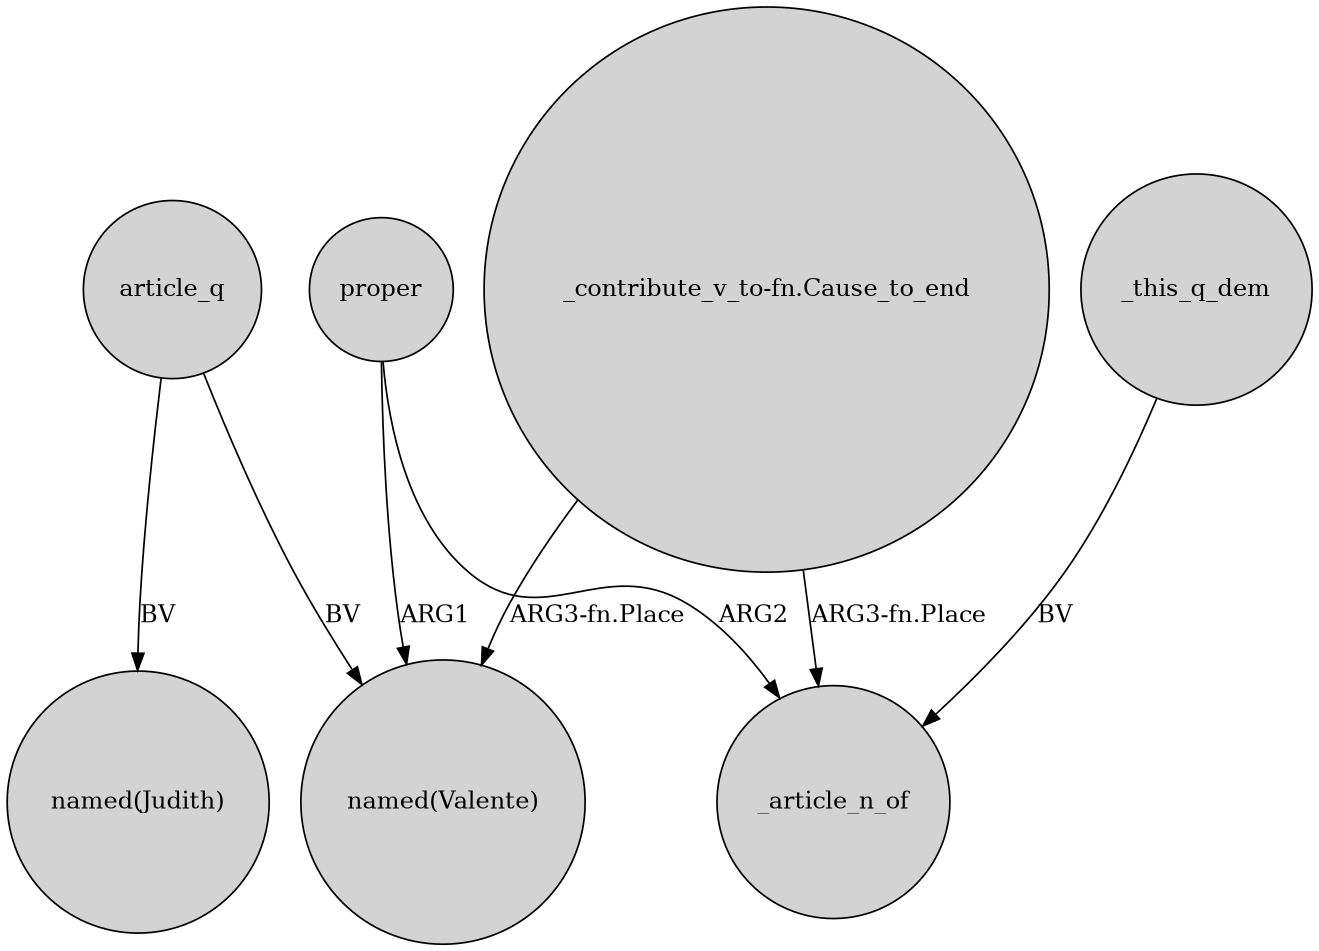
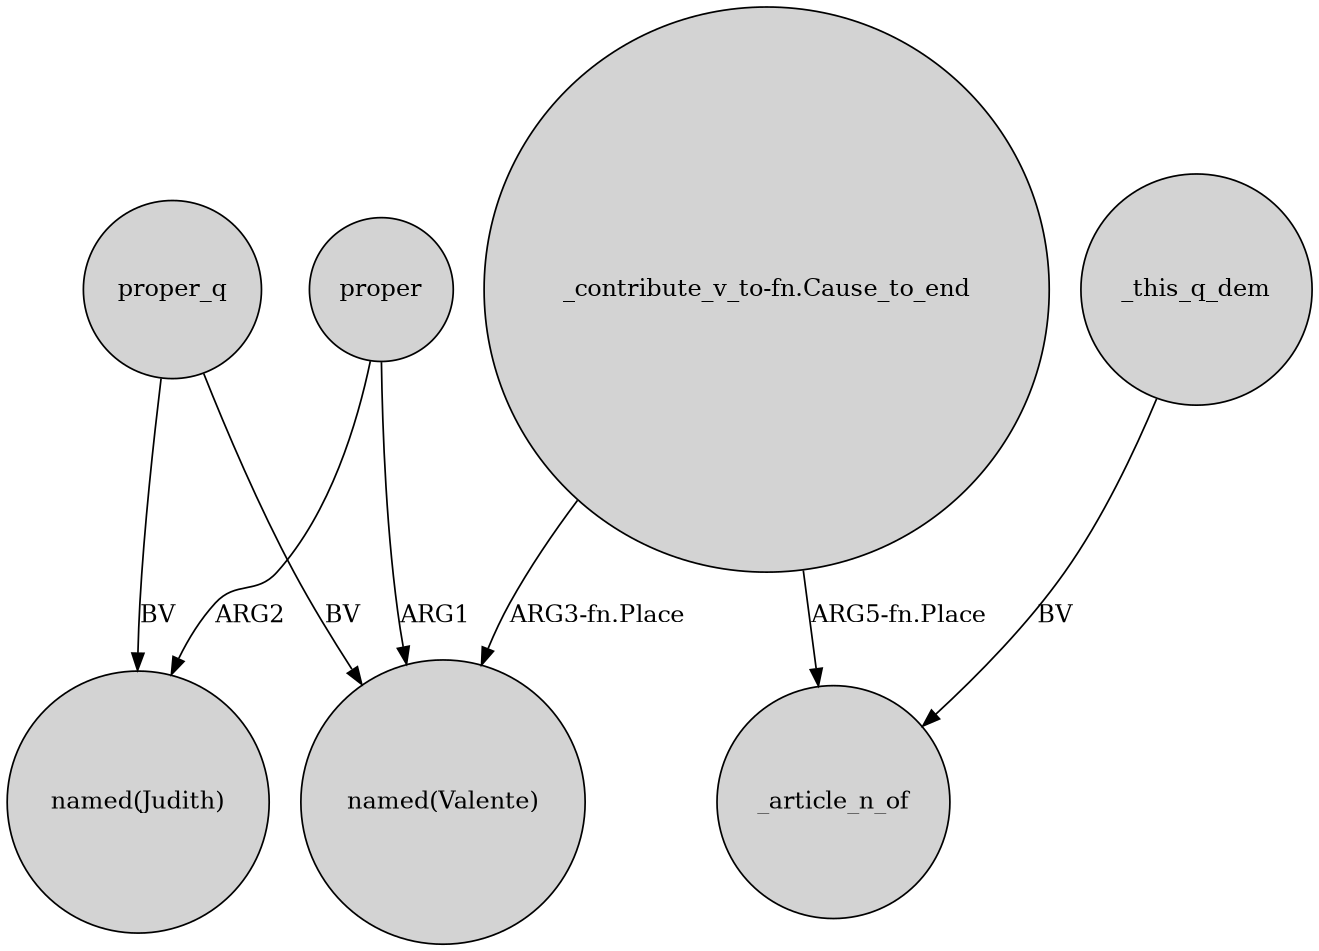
node "article_q": label "article_q" -> "proper_q"
edge "proper" -> "_article_n_of": now "proper" -> "named(Judith)"
edge "_contribute_v_to-fn.Cause_to_end" -> "_article_n_of": label "ARG3-fn.Place" -> "ARG5-fn.Place"
